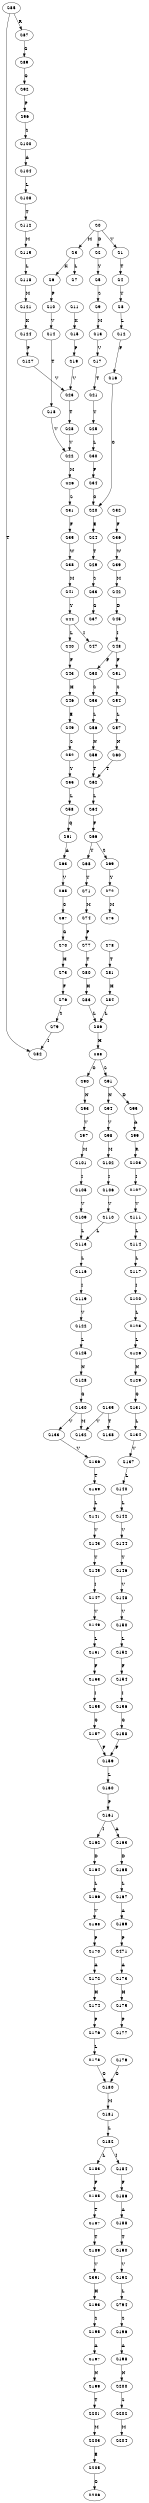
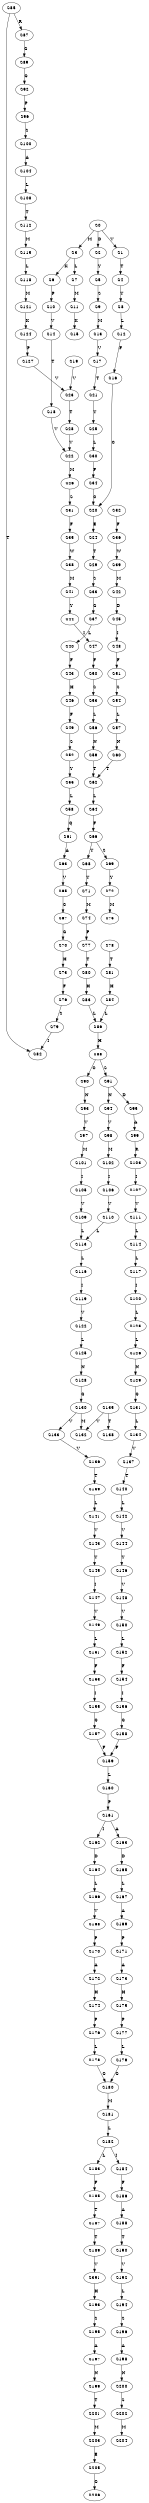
edge "S7" -> "S11": added, label "M"
edge "S15" -> "S19": removed, label "P"
edge "S44" -> "S40": now "S37" -> "S40"
edge "S48" -> "S50": now "S47" -> "S50"
edge "S46" -> "S49": label "E" -> "F"
edge "S137" -> "S140": label "L" -> "T"
node "S471": label "S471" -> "S171"
edge "S177" -> "S179": added, label "L"
node "S794": label "S794" -> "S194"
